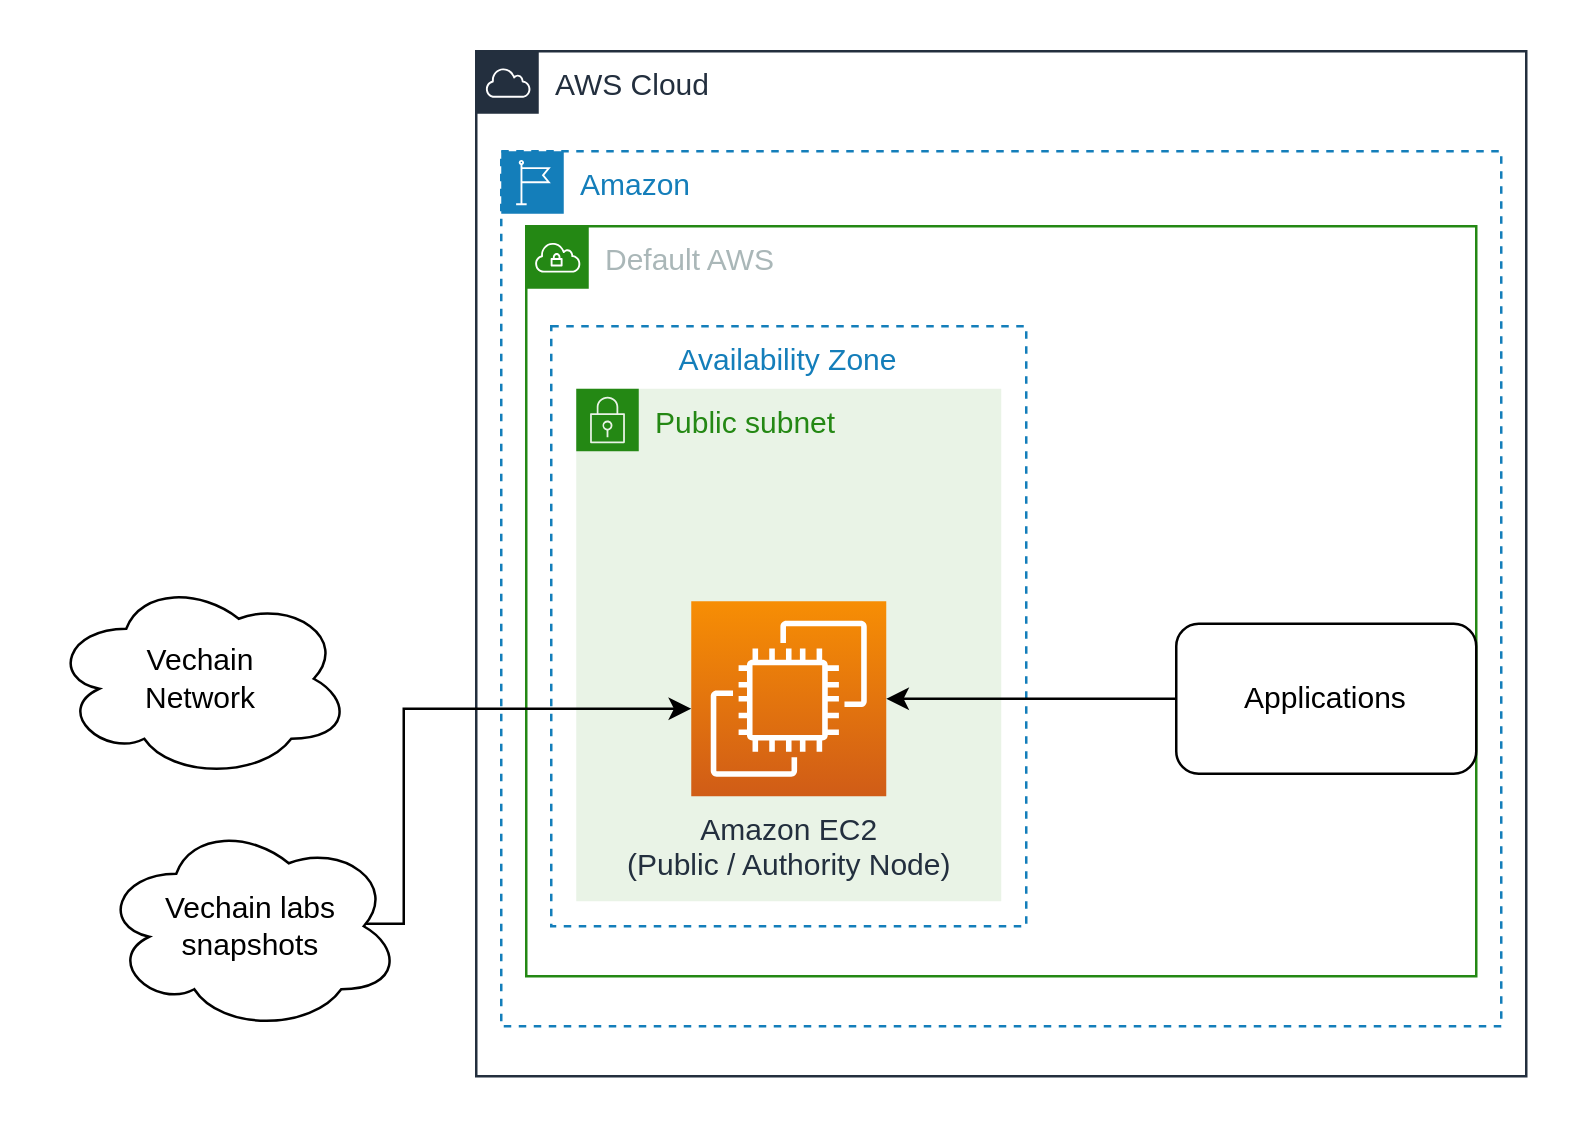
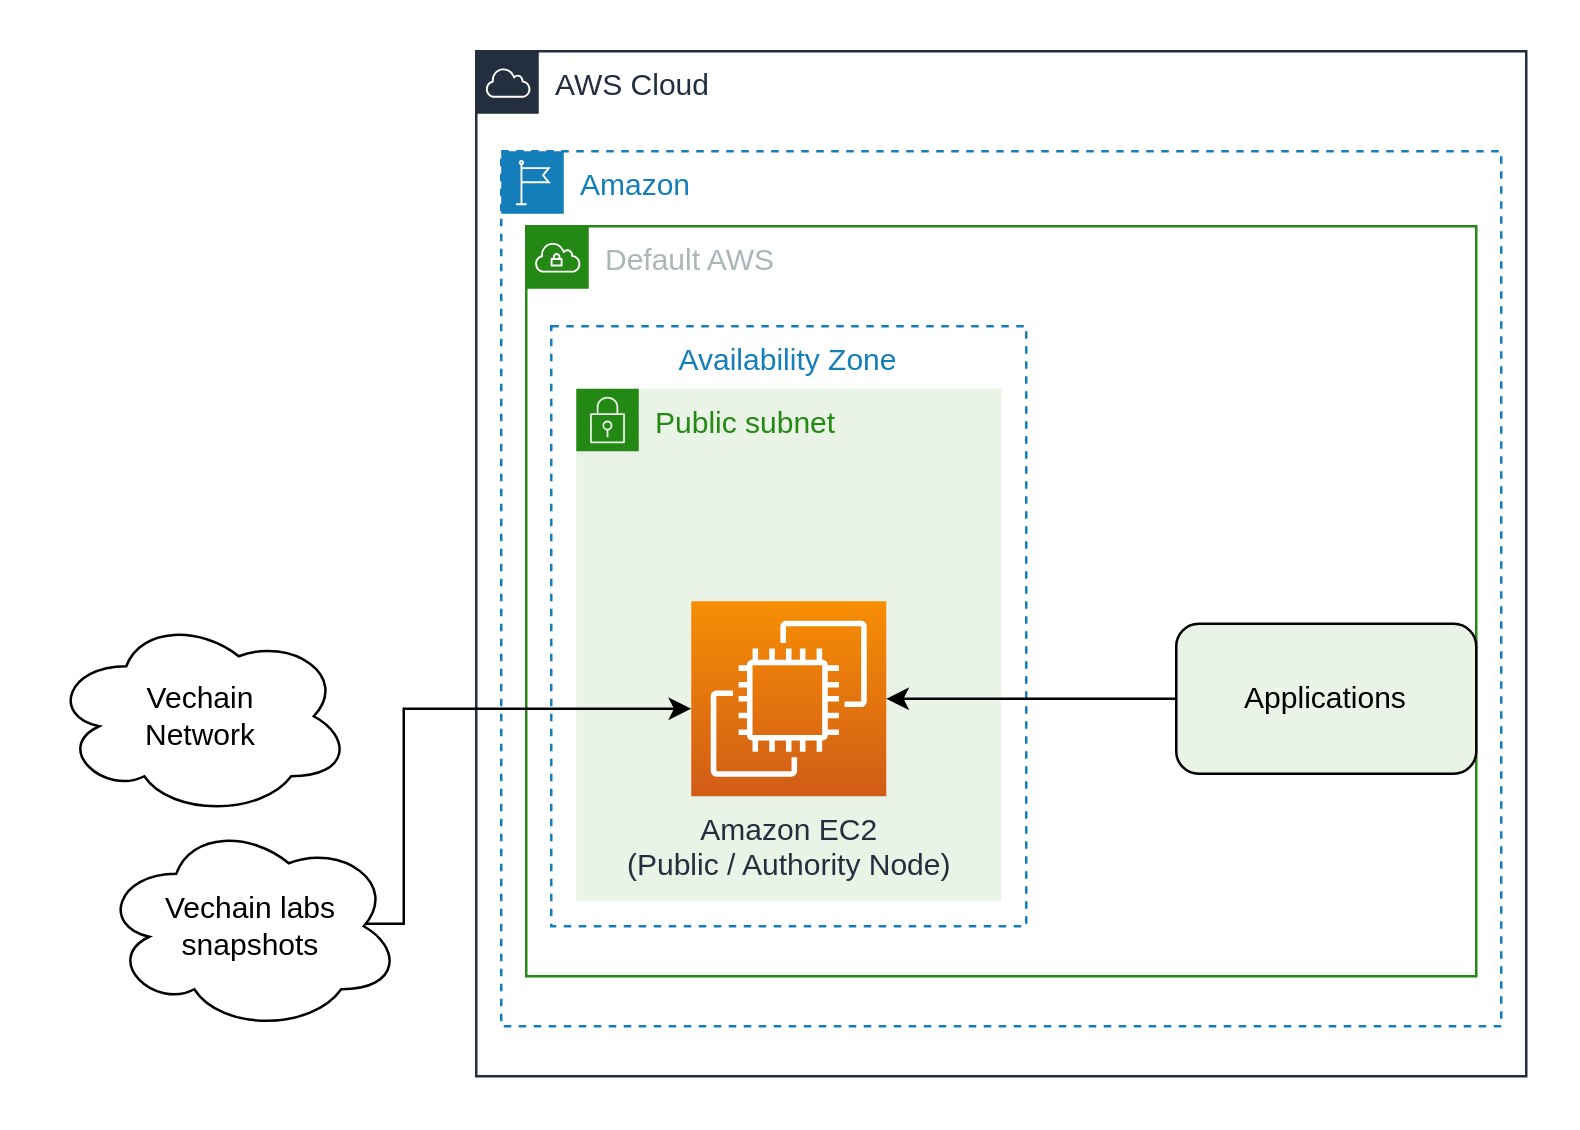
node "Vechain Network": moved (201, 679) -> (201, 716)
node "Applications": fillcolor #ffffff -> #e9f3e6
